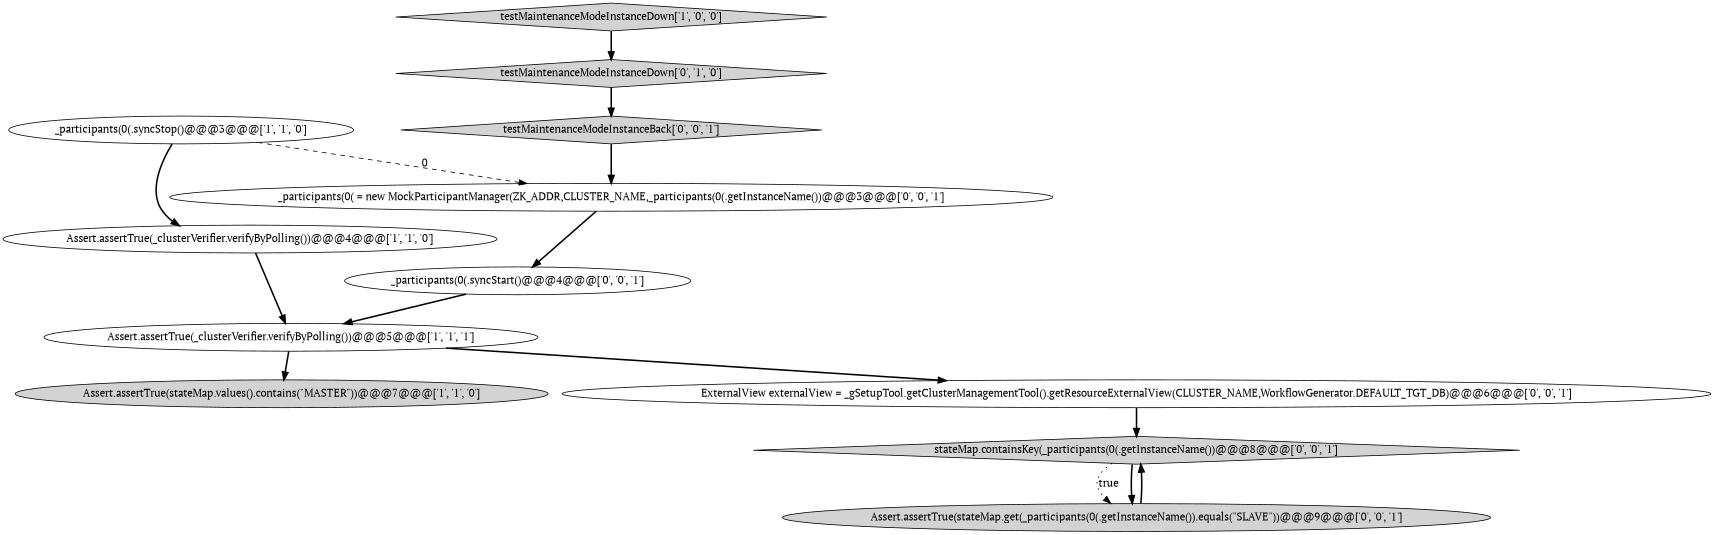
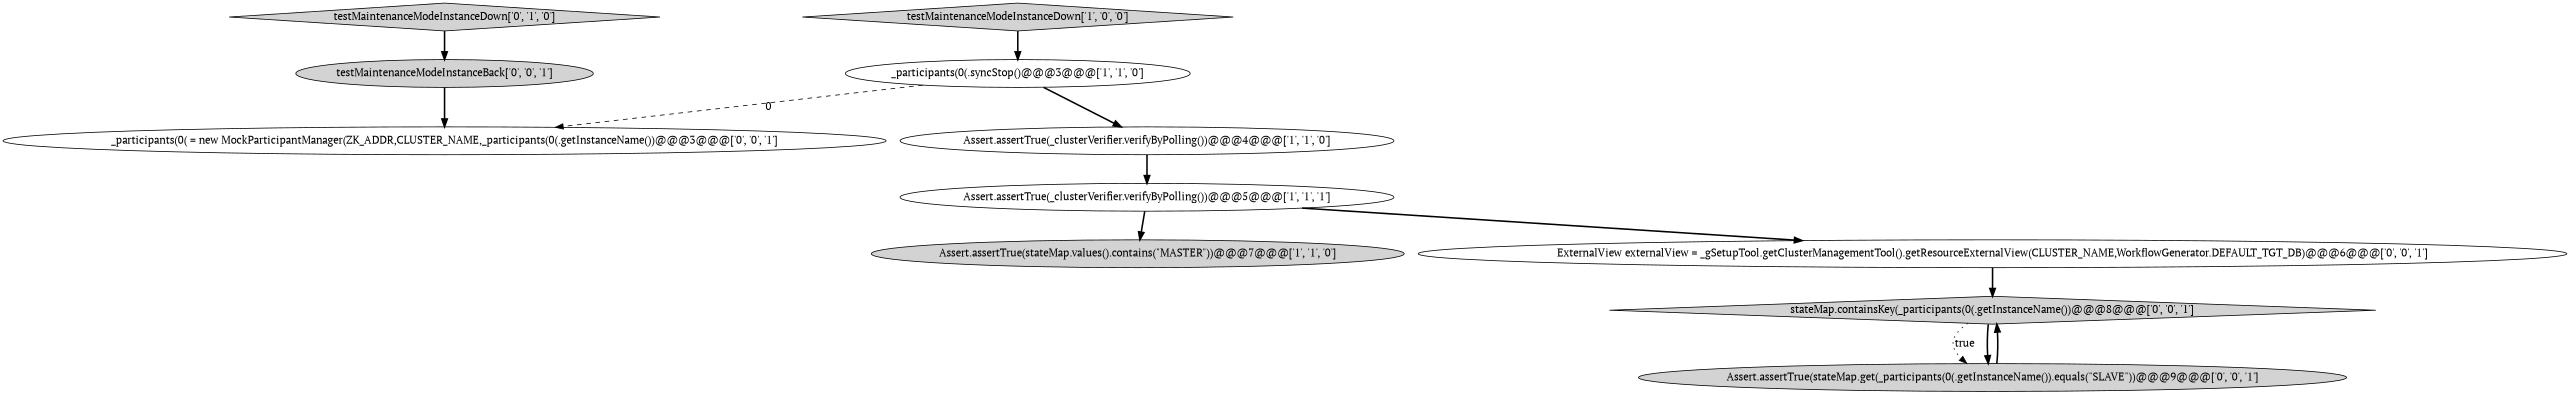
edge "testMaintenanceModeInstanceDown['1', '0', '0']" -> "testMaintenanceModeInstanceDown['0', '1', '0']": now "testMaintenanceModeInstanceDown['1', '0', '0']" -> "_participants(0(.syncStop()@@@3@@@['1', '1', '0']"
node "testMaintenanceModeInstanceBack['0', '0', '1']": shape diamond -> ellipse
node "_participants(0(.syncStart()@@@4@@@['0', '0', '1']": removed
